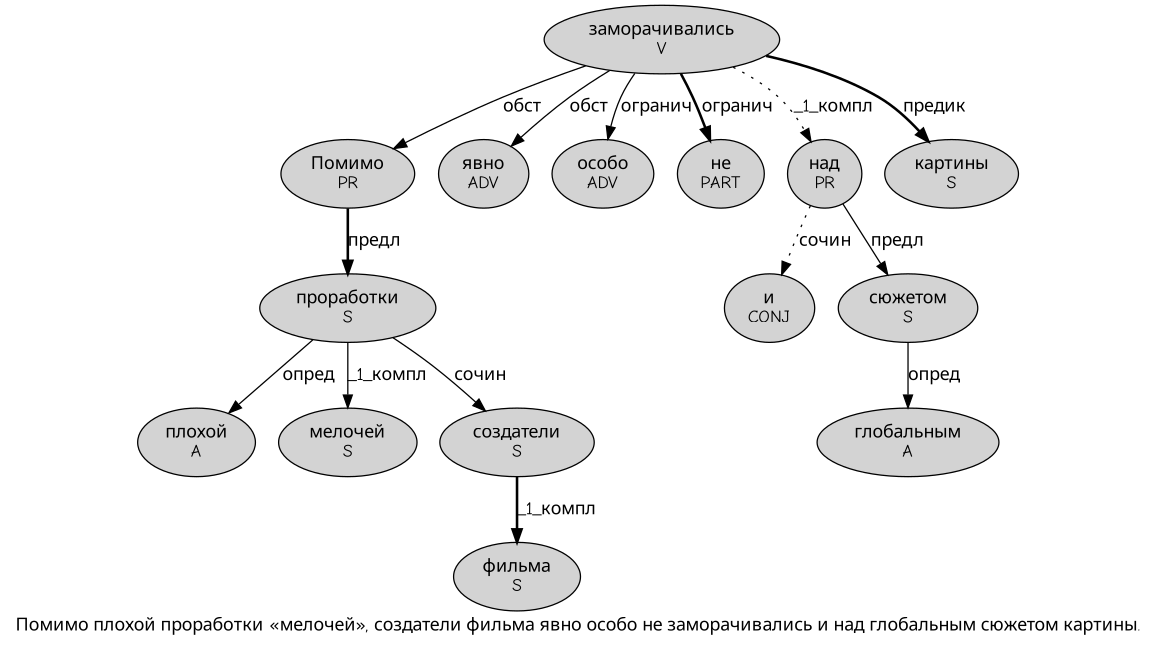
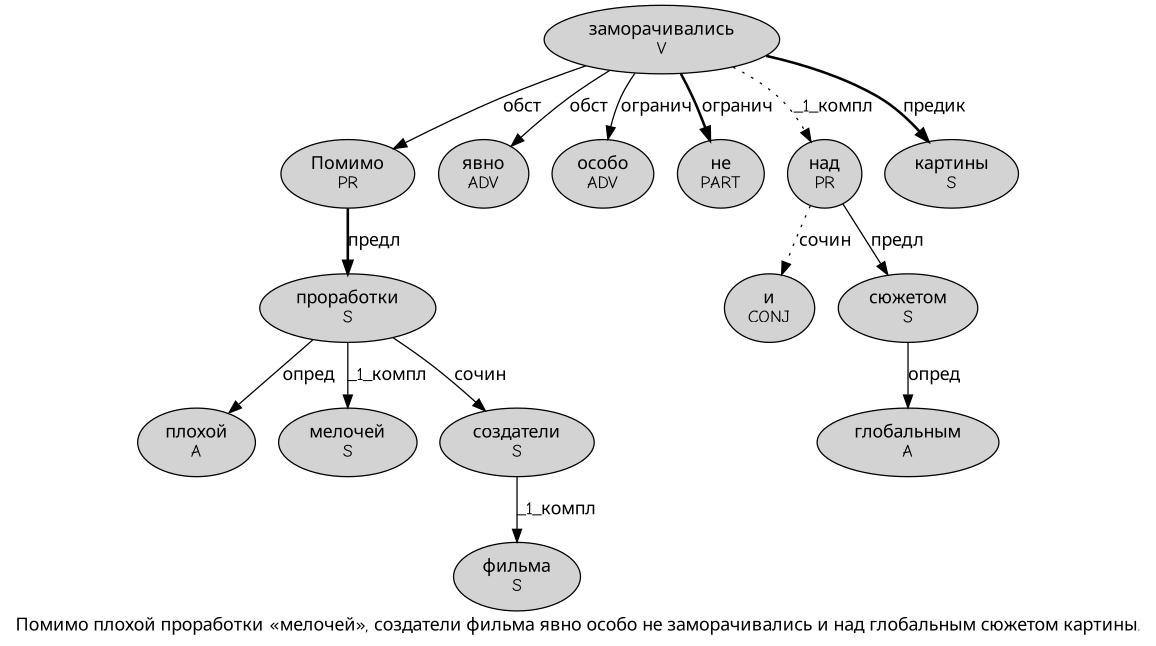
edge "создатели S" -> "фильма S": style bold -> solid
